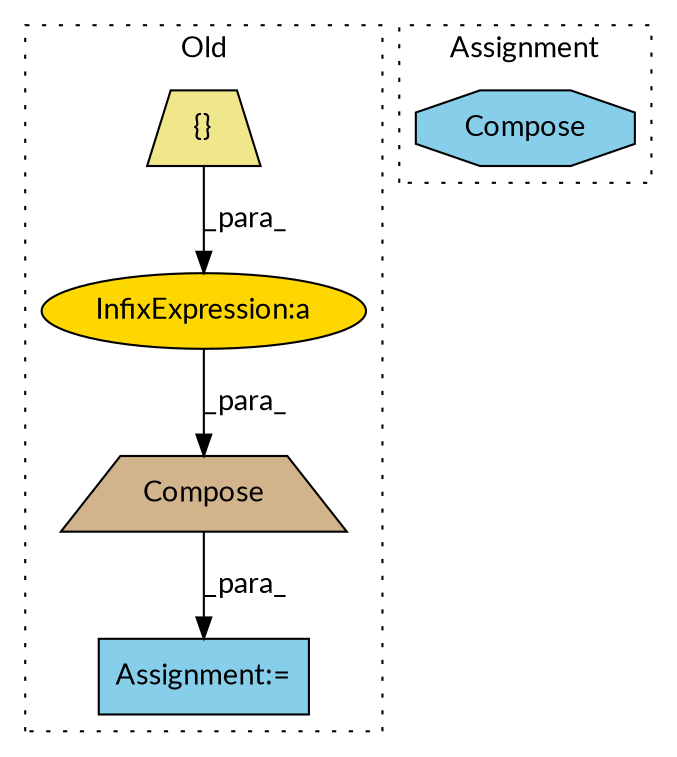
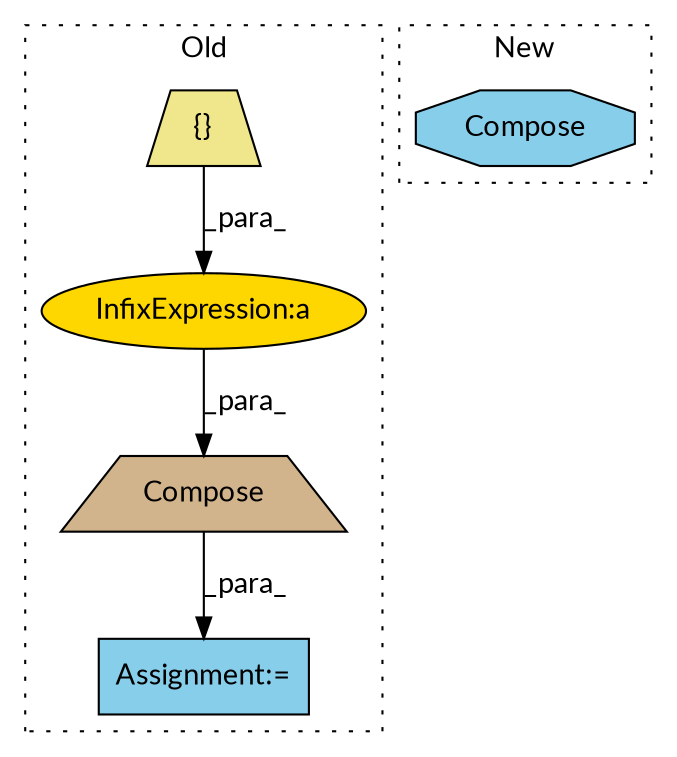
cluster "Assignment": label "Assignment" -> "New"
